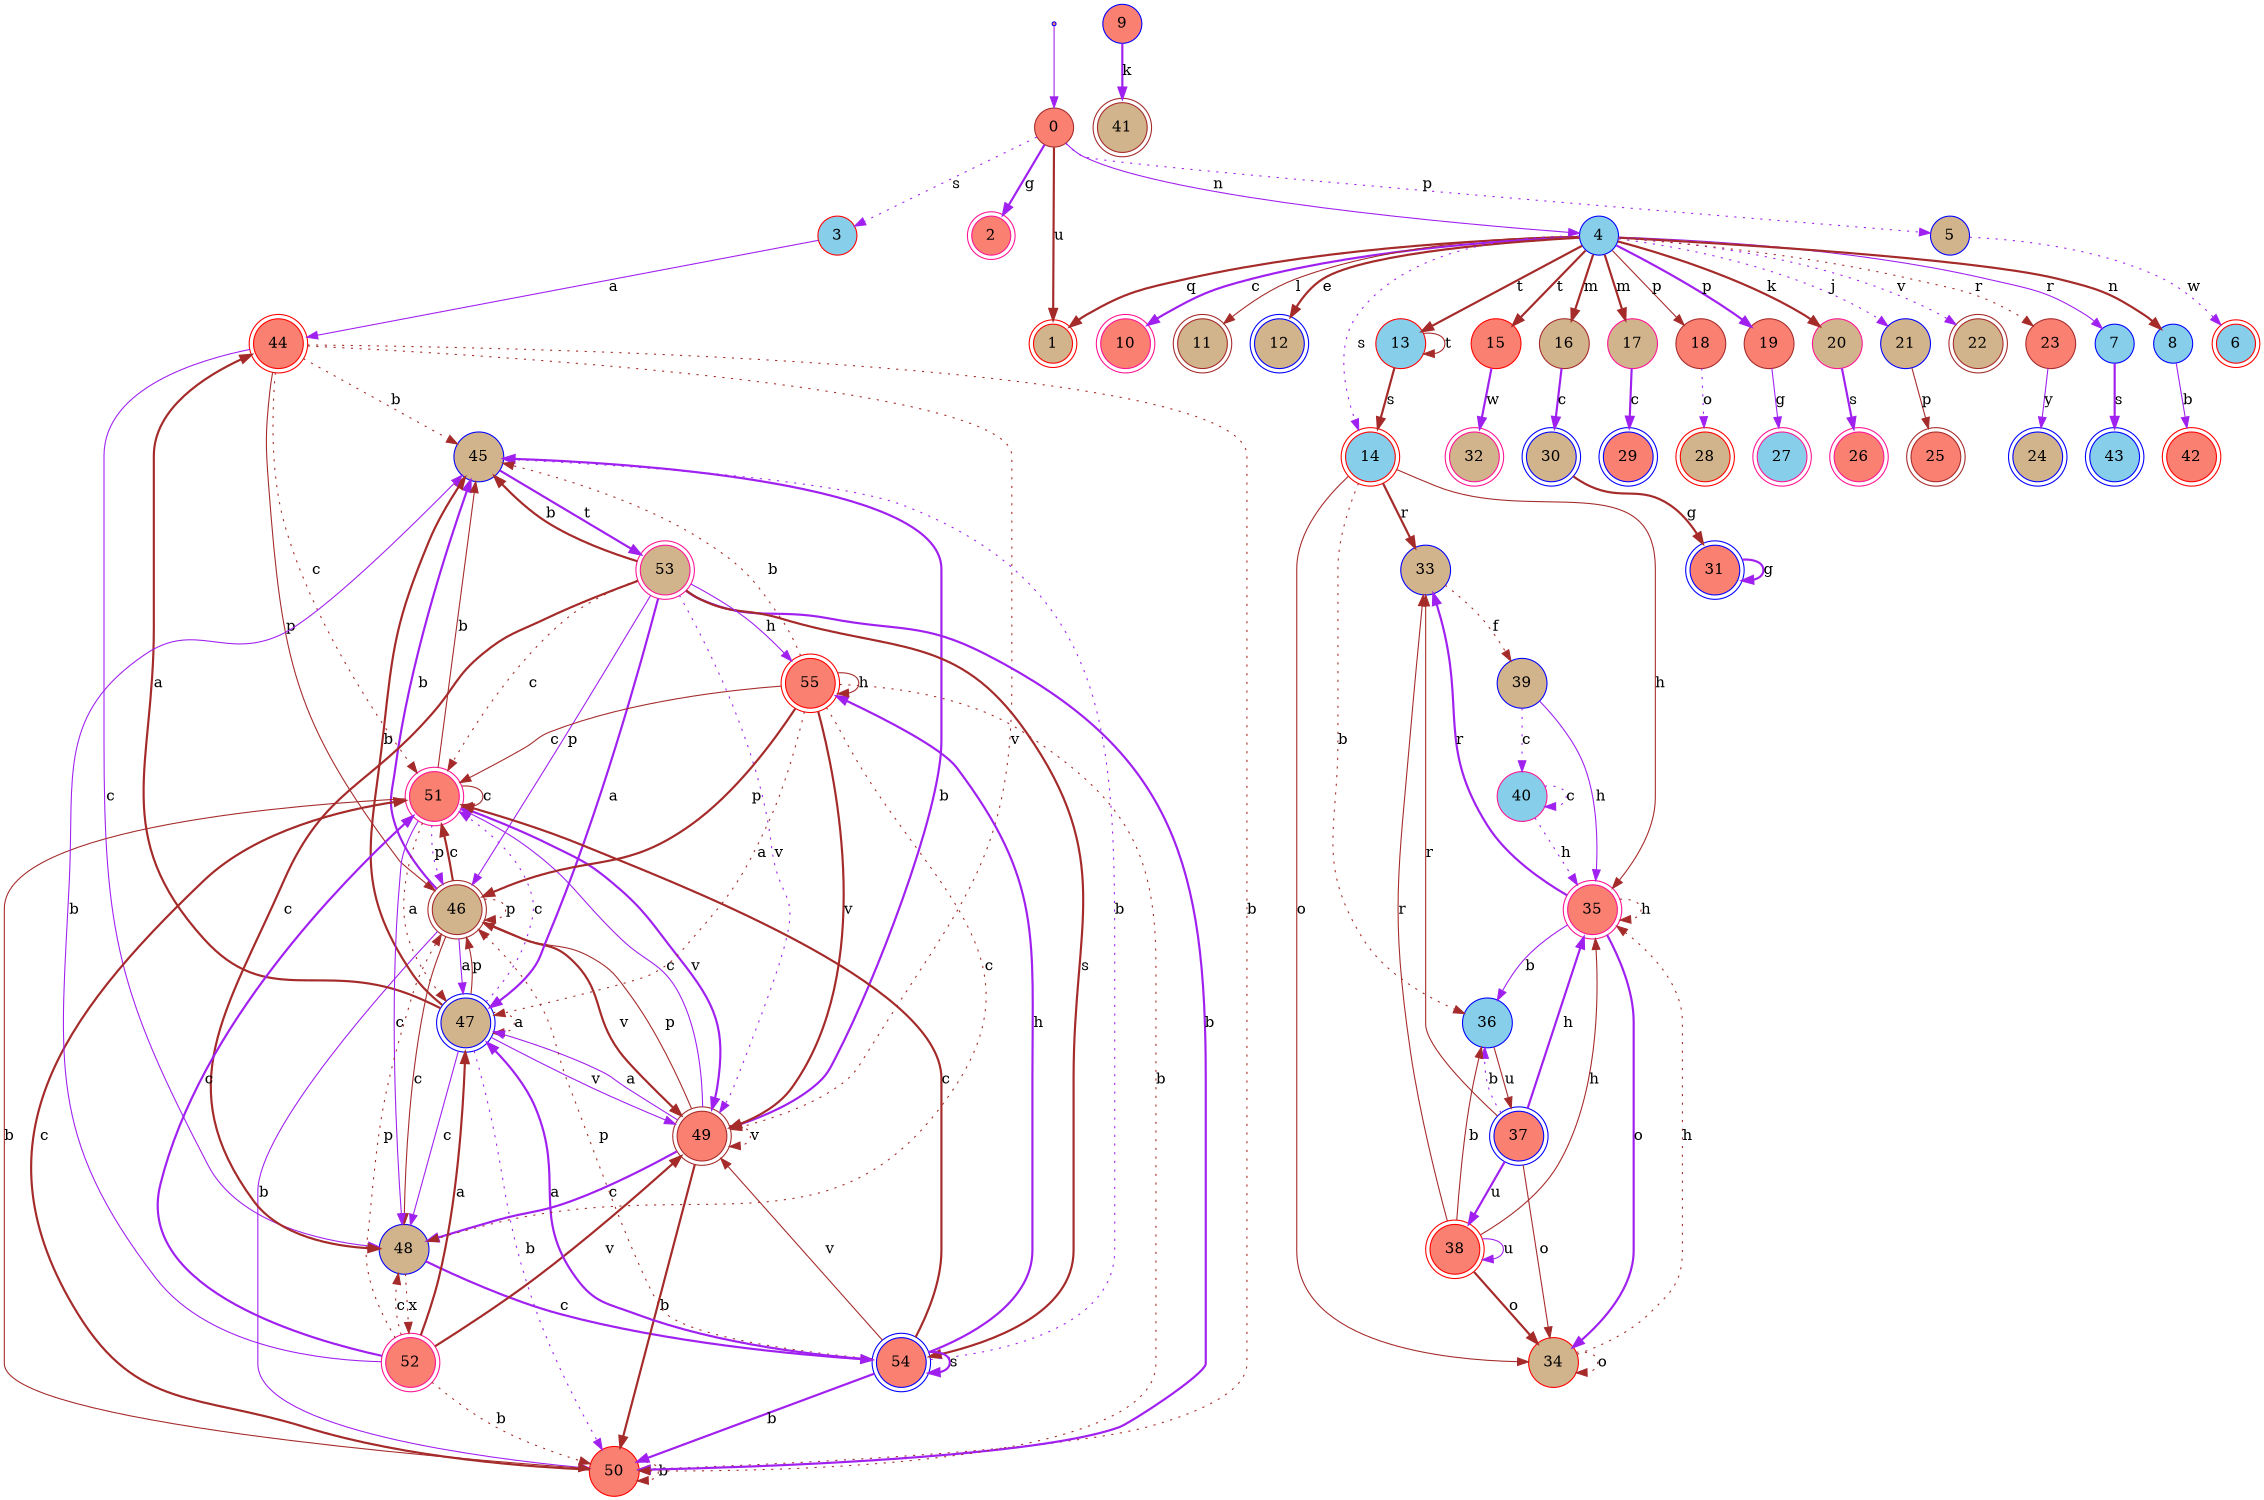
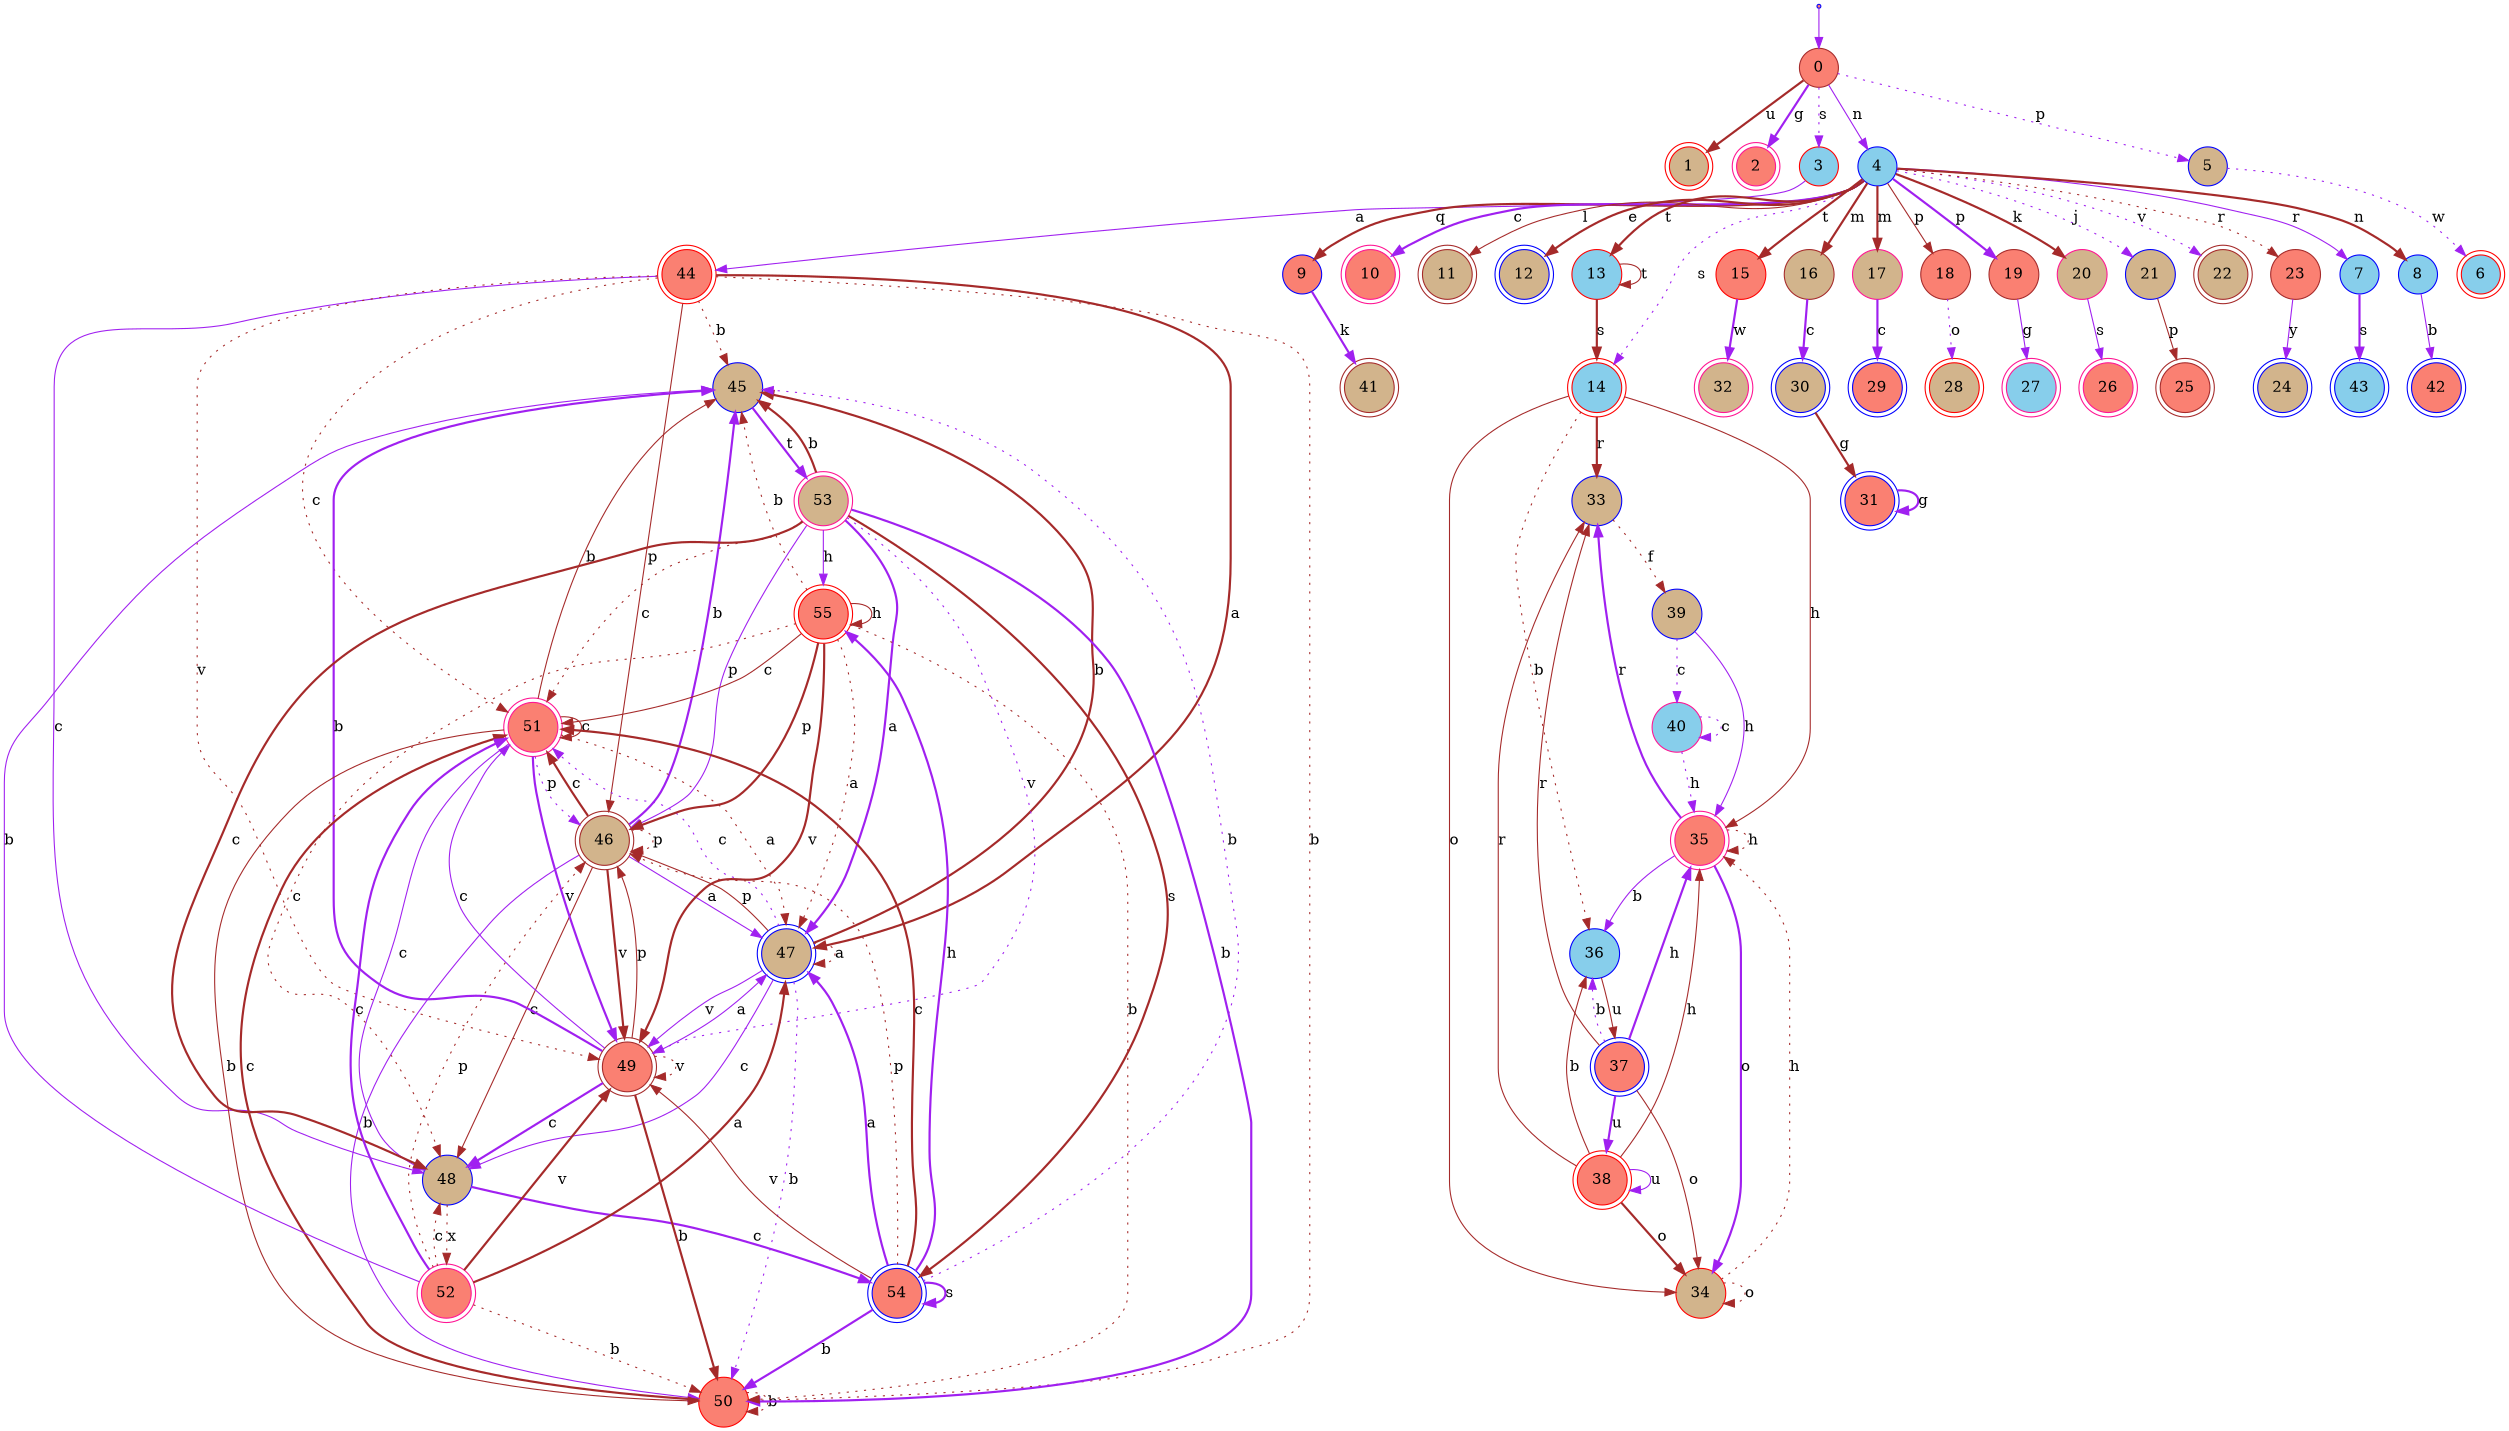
edge "4" -> "1": now "4" -> "9"
edge "20" -> "26": style bold -> solid
node "42": color red -> blue
edge "47" -> "44": reversed
